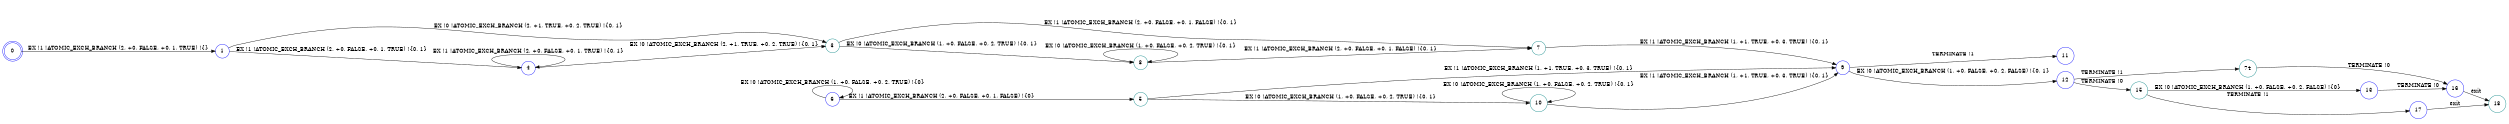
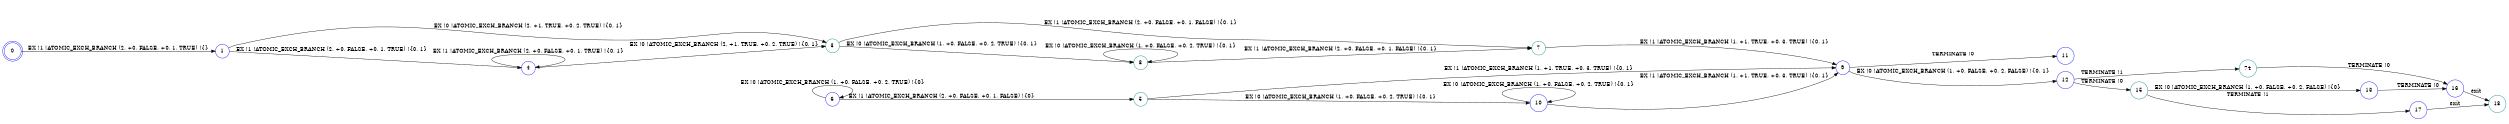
edge "9" -> "11": label "TERMINATE !1" -> "TERMINATE !0"
node "10": color teal -> blue
